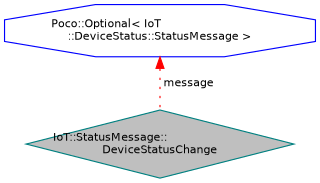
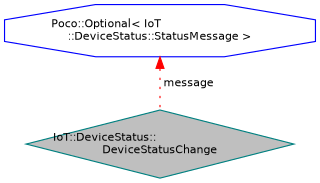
node "IoT::StatusMessage:: DeviceStatusChange": label "IoT::StatusMessage:: DeviceStatusChange" -> "IoT::DeviceStatus:: DeviceStatusChange"
